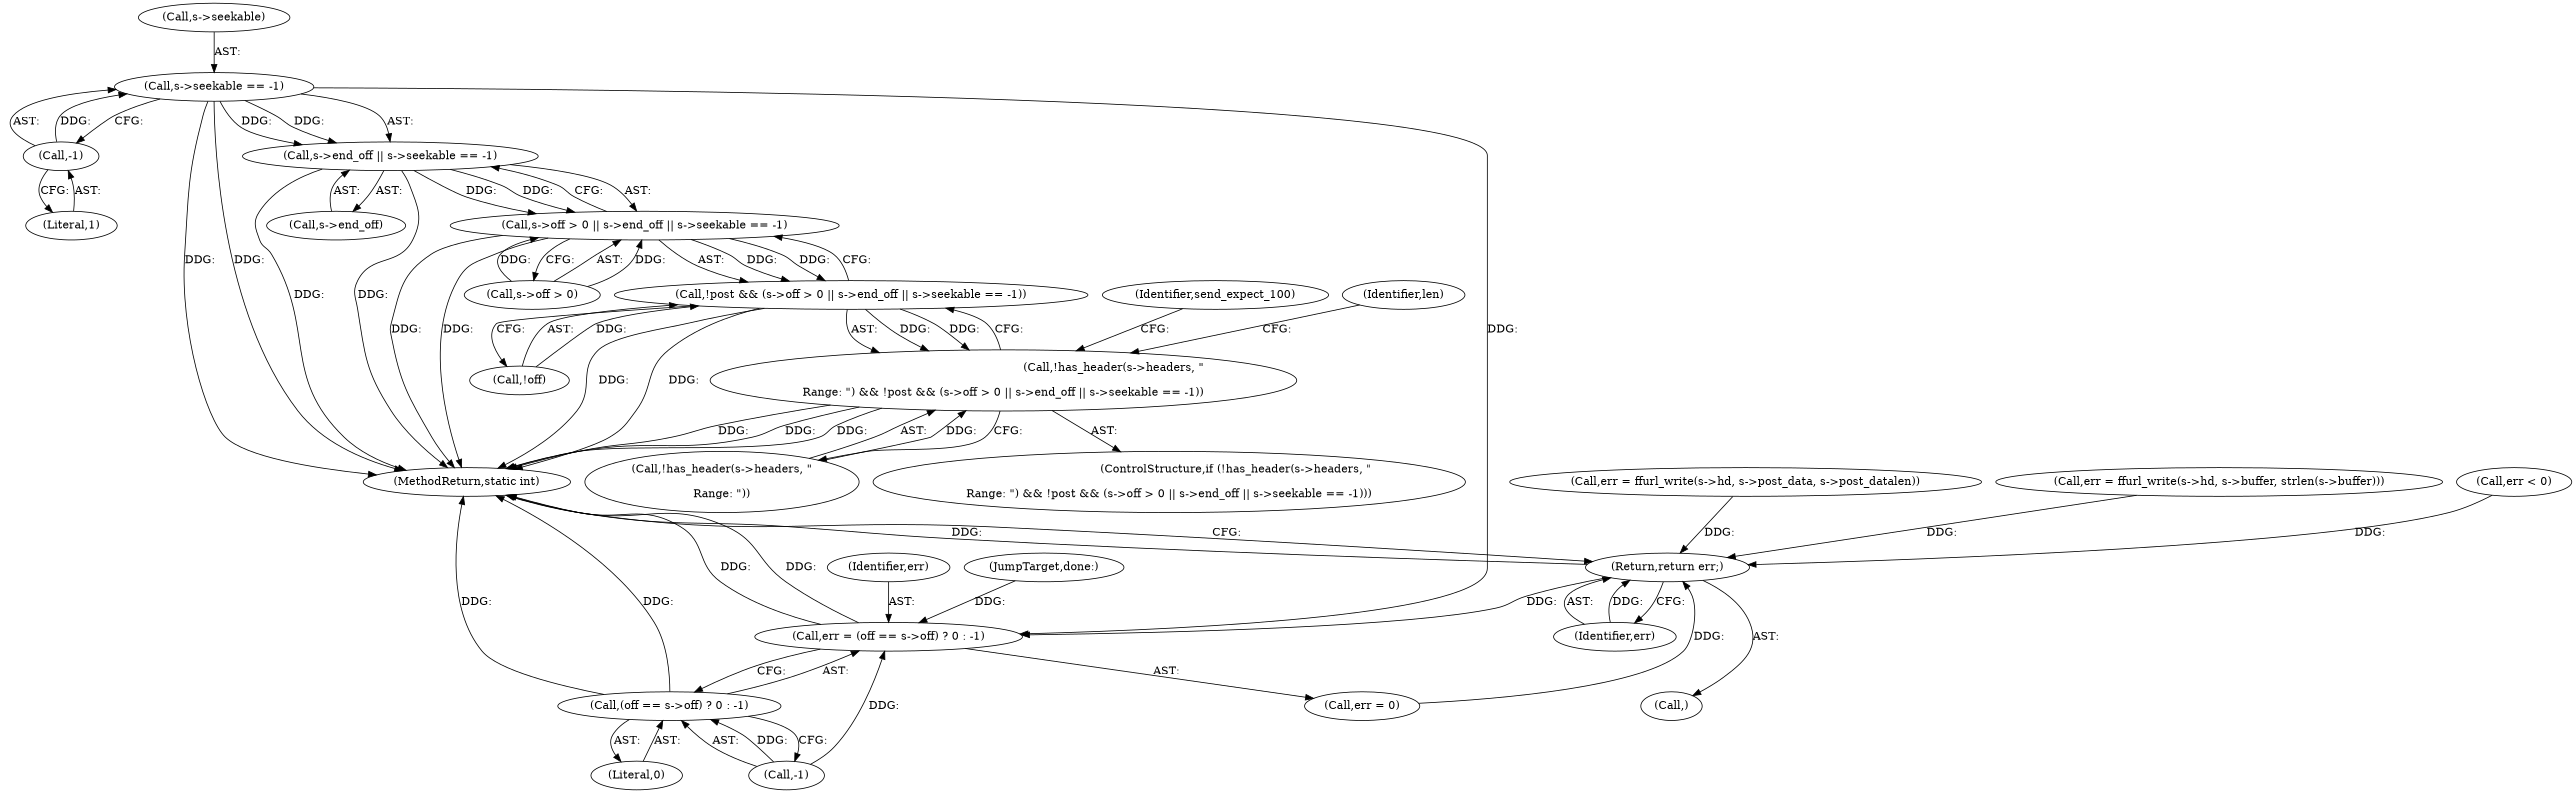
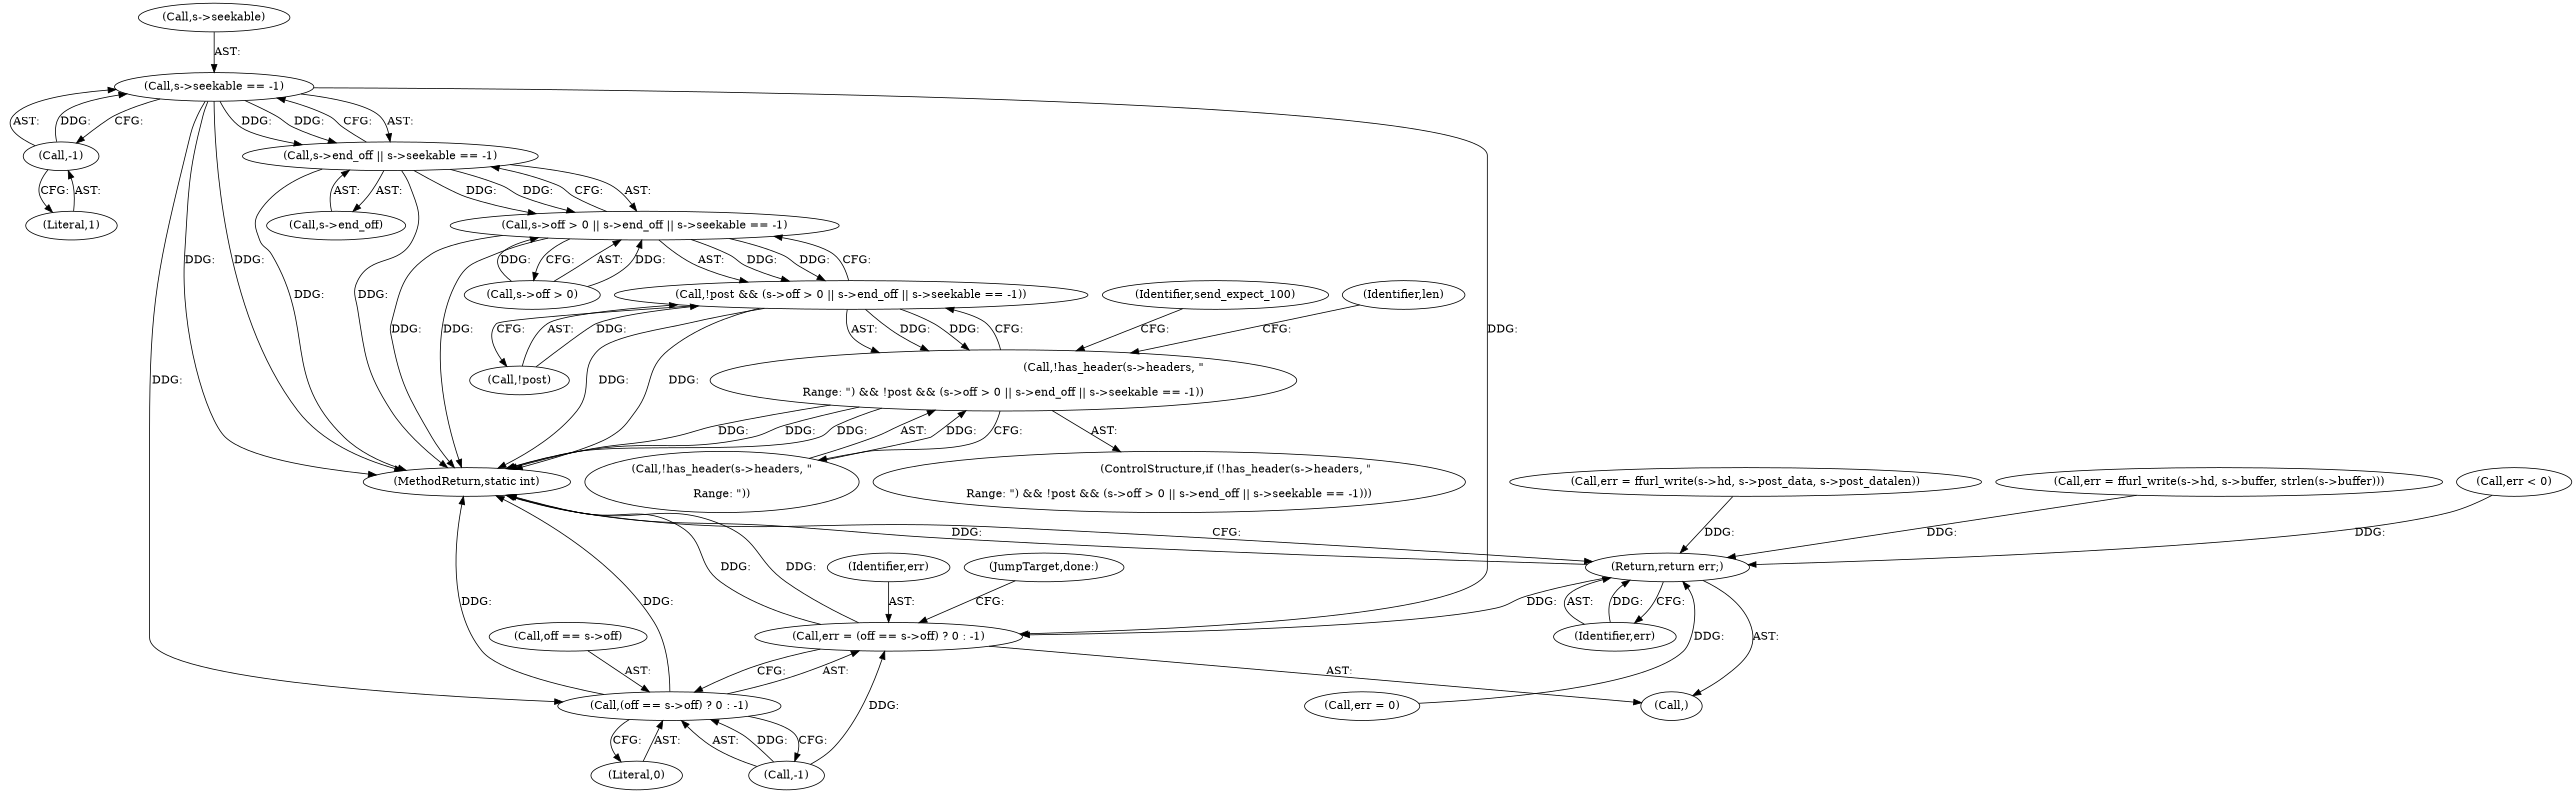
edge "(Call,s->end_off || s->seekable == -1)" -> "(Call,s->seekable == -1)": added, label "CFG:"
node "(Call,!off)": label "(Call,!off)" -> "(Call,!post)"
edge "(Call,s->seekable == -1)" -> "(Call,(off == s->off) ? 0 : -1)": added, label "DDG:"
edge "(JumpTarget,done:)" -> "(Call,err = (off == s->off) ? 0 : -1)": label "DDG: " -> "CFG: "
node "(Call,off == s->off)": added
edge "(Call,err = (off == s->off) ? 0 : -1)" -> "(Call,err = 0)": now "(Call,err = (off == s->off) ? 0 : -1)" -> "(Call,)"
edge "(Call,(off == s->off) ? 0 : -1)" -> "(Literal,0)": label "AST: " -> "CFG: "
